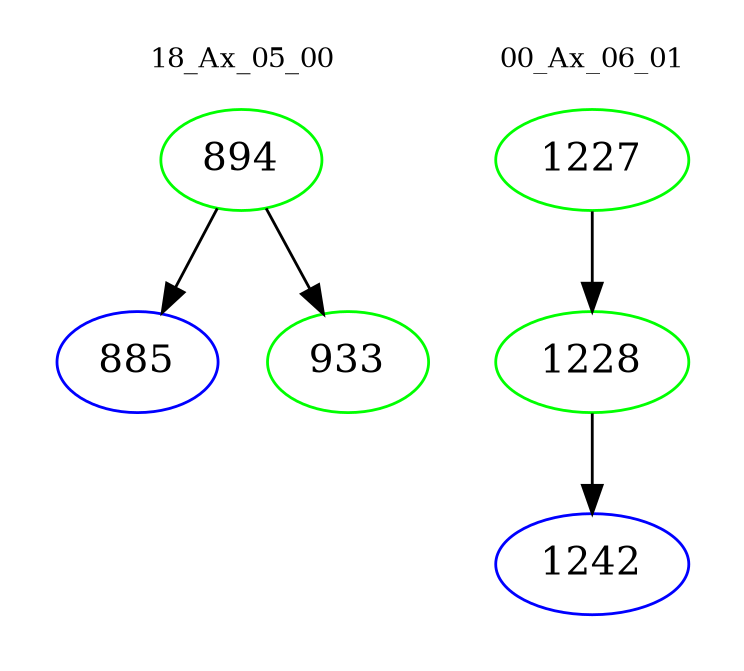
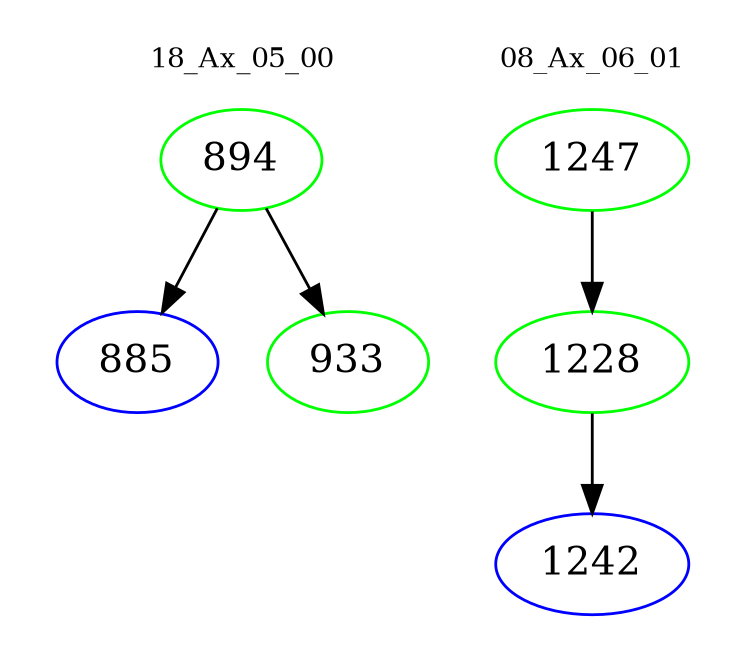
cluster "00_Ax_06_01": label "00_Ax_06_01" -> "08_Ax_06_01"
node "1227": label "1227" -> "1247"
